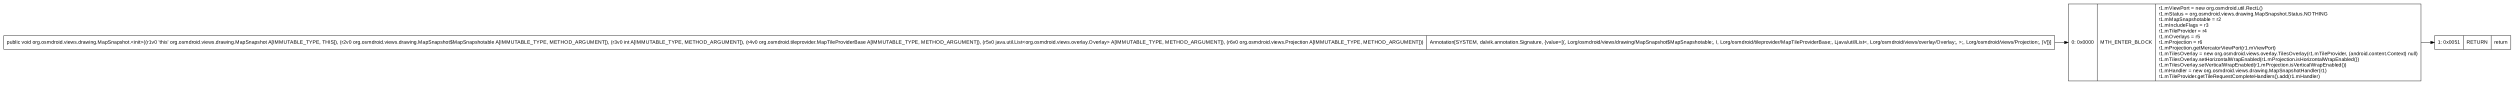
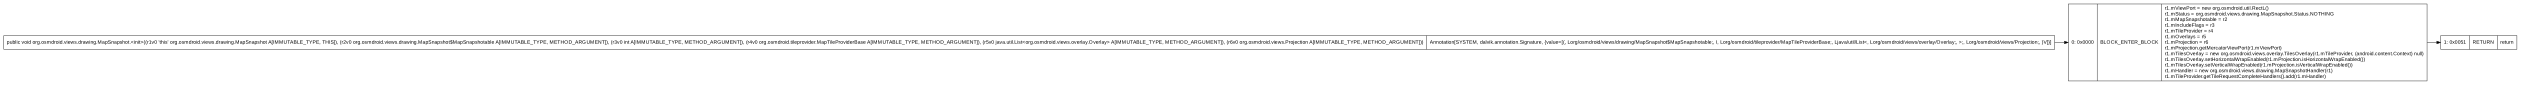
node "0: 0x0000": text "MTH_ENTER_BLOCK" -> "BLOCK_ENTER_BLOCK"
